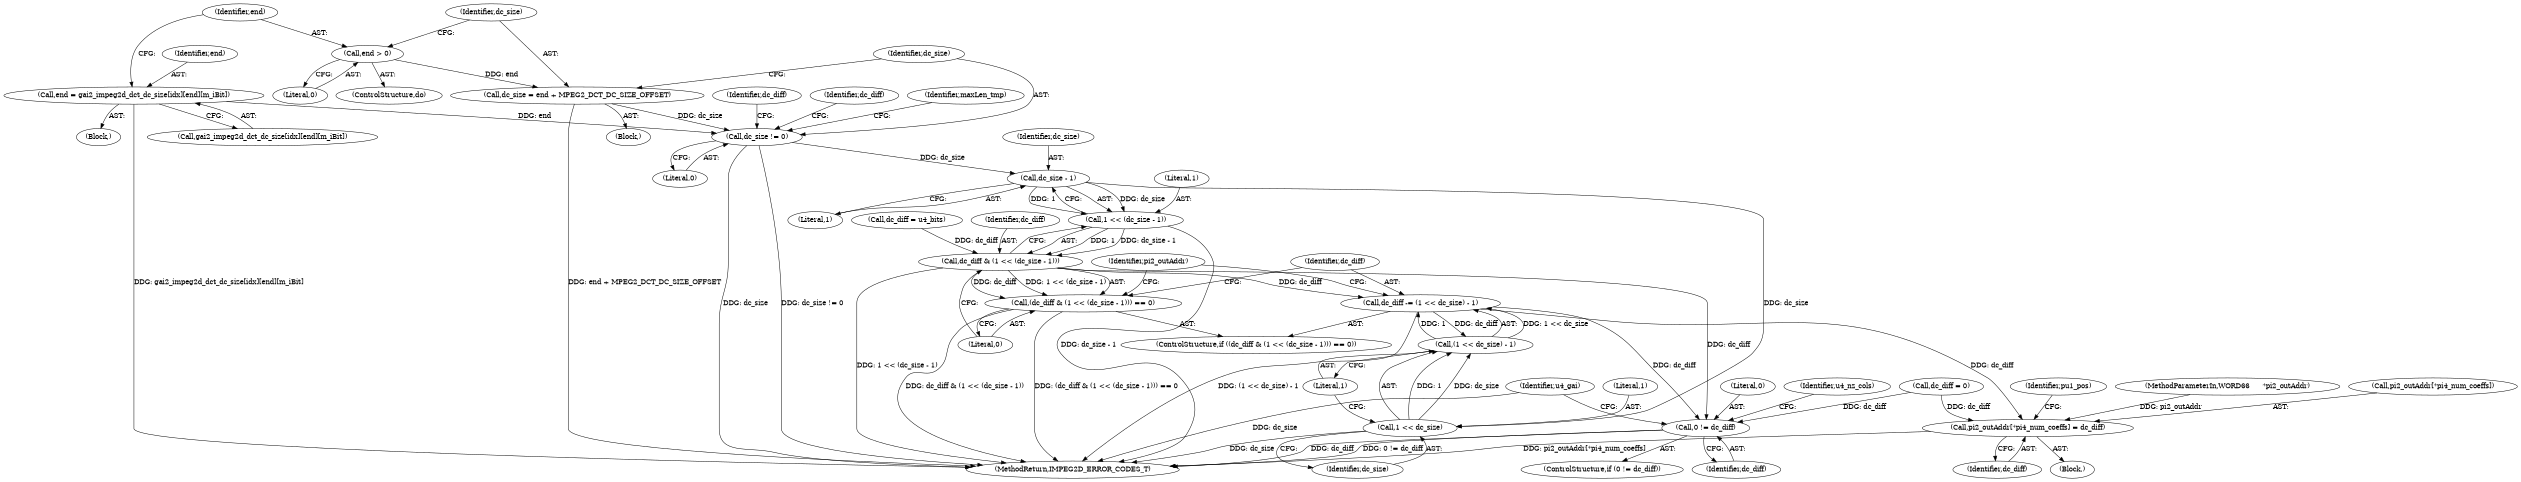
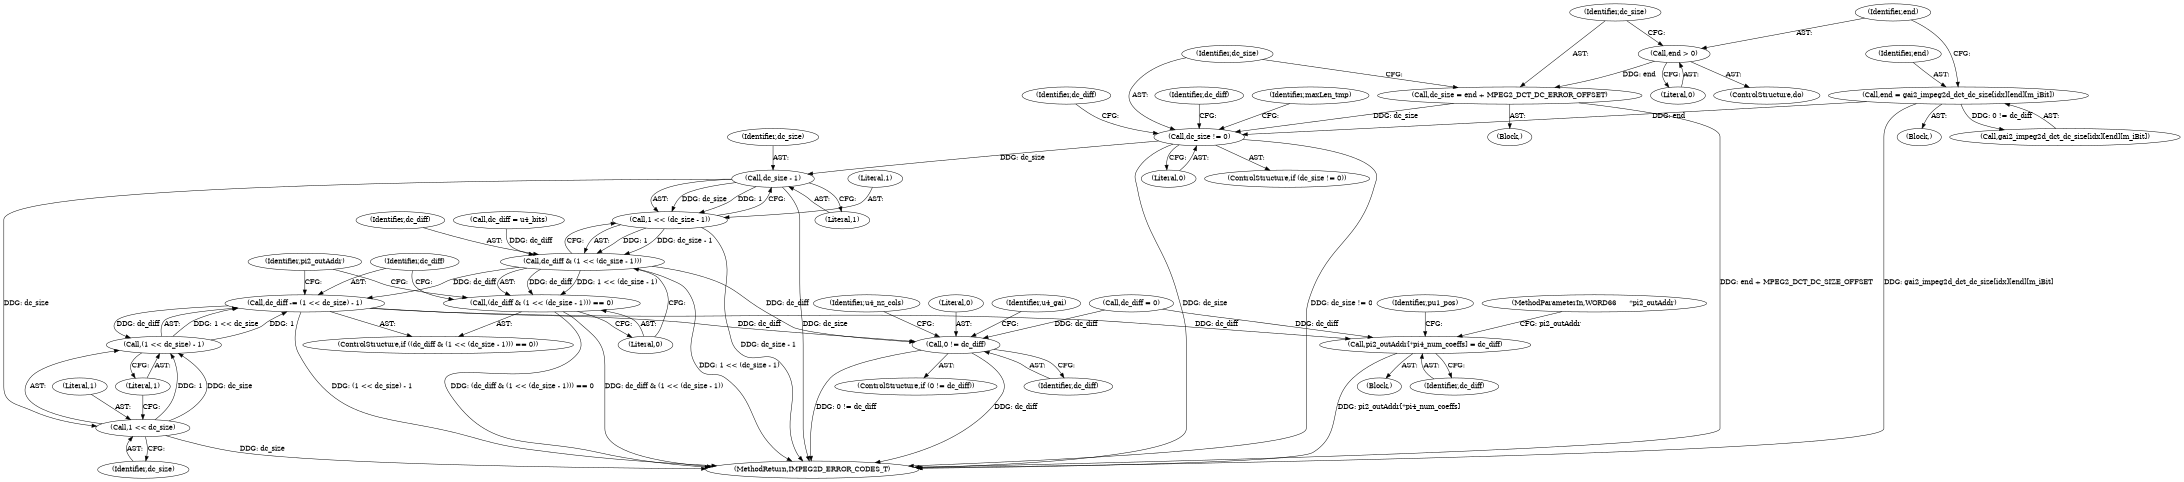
node "(Call,dc_size = end + MPEG2_DCT_DC_SIZE_OFFSET)": label "(Call,dc_size = end + MPEG2_DCT_DC_SIZE_OFFSET)" -> "(Call,dc_size = end + MPEG2_DCT_DC_ERROR_OFFSET)"
edge "(Call,end = gai2_impeg2d_dct_dc_size[idx][end][m_iBit])" -> "(Call,gai2_impeg2d_dct_dc_size[idx][end][m_iBit])": label "CFG: " -> "DDG: 0 != dc_diff"
node "(ControlStructure,if (dc_size != 0))": added
node "(Call,pi2_outAddr[*pi4_num_coeffs])": removed
edge "(MethodParameterIn,WORD66      *pi2_outAddr)" -> "(Call,pi2_outAddr[*pi4_num_coeffs] = dc_diff)": label "DDG: pi2_outAddr" -> "CFG: pi2_outAddr"
edge "(Identifier,u4_gai)" -> "(MethodReturn,IMPEG2D_ERROR_CODES_T)": now "(Call,dc_size - 1)" -> "(MethodReturn,IMPEG2D_ERROR_CODES_T)"
